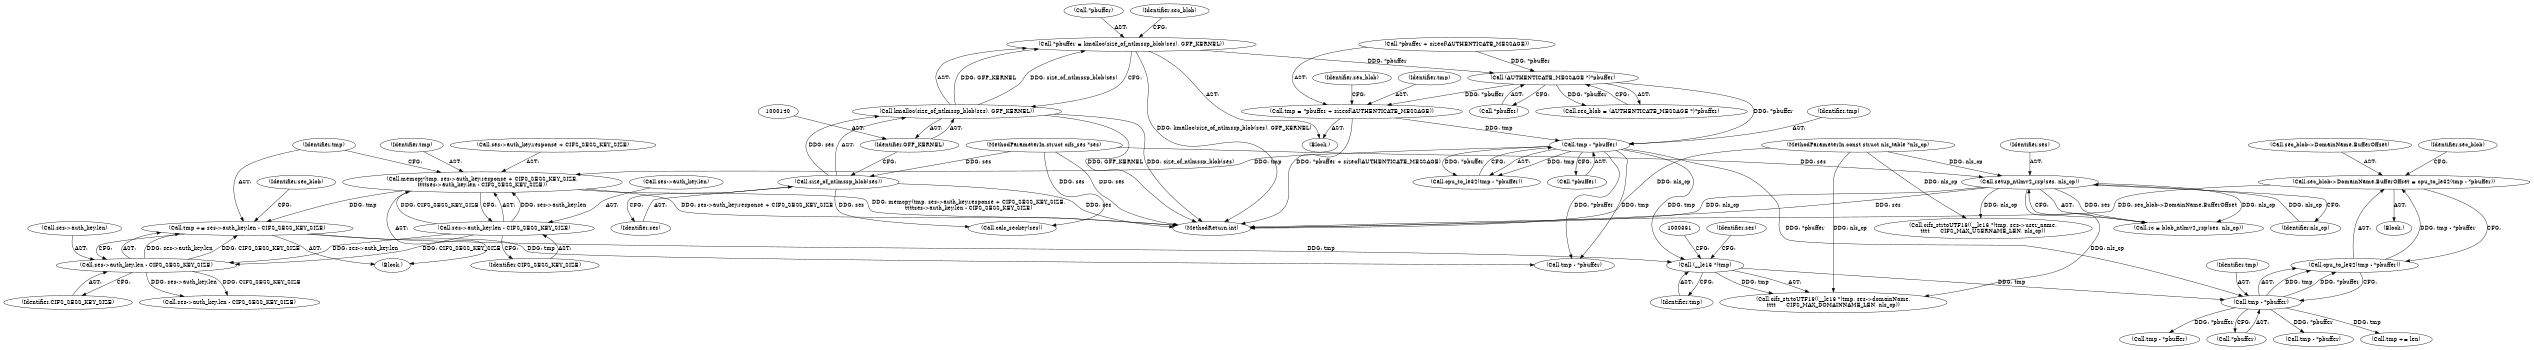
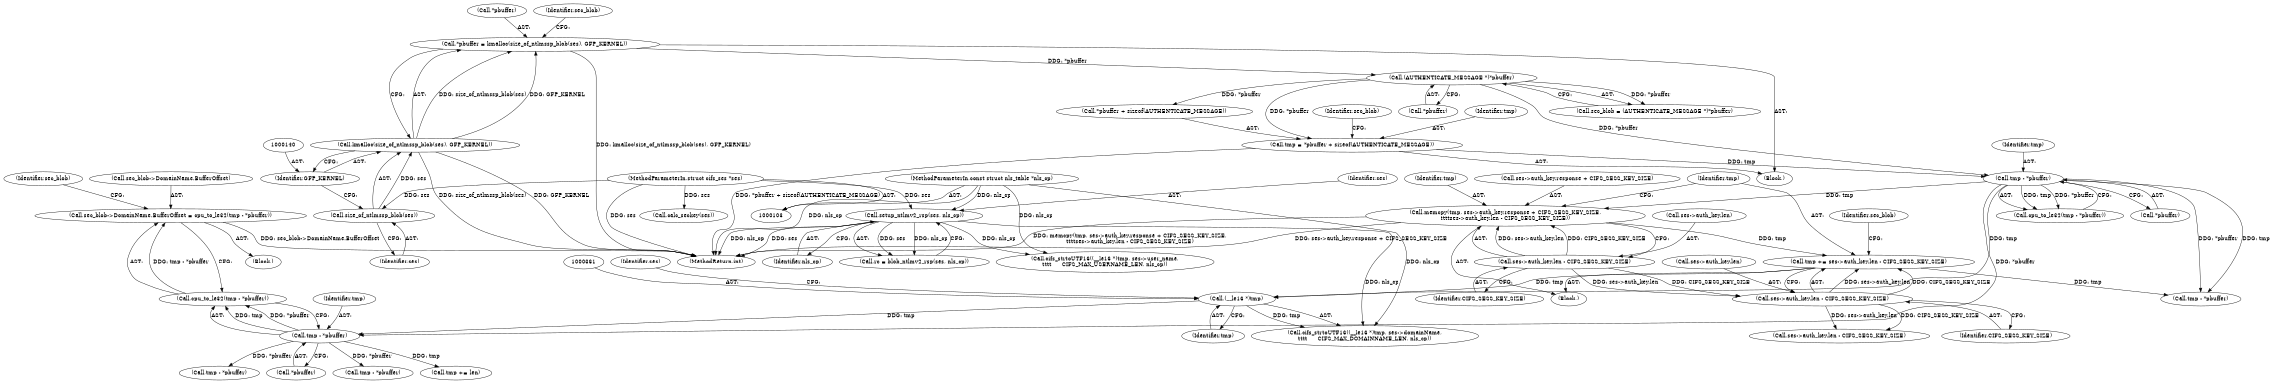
edge "(Call,*pbuffer + sizeof(AUTHENTICATE_MESSAGE))" -> "(Call,(AUTHENTICATE_MESSAGE *)*pbuffer)": reversed
edge "(Call,kmalloc(size_of_ntlmssp_blob(ses), GFP_KERNEL))" -> "(Identifier,GFP_KERNEL)": label "AST: " -> "CFG: "
edge "(Call,size_of_ntlmssp_blob(ses))" -> "(MethodReturn,int)": removed, label "DDG: ses"
edge "(Identifier,nls_cp)" -> "(Call,setup_ntlmv2_rsp(ses, nls_cp))": label "DDG: nls_cp" -> "AST: "
node "1000103": added
edge "(Call,size_of_ntlmssp_blob(ses))" -> "(Call,calc_seckey(ses))": removed, label "DDG: ses"
edge "1000361" -> "(Call,(__le16 *)tmp)": label "CFG: " -> "AST: "
